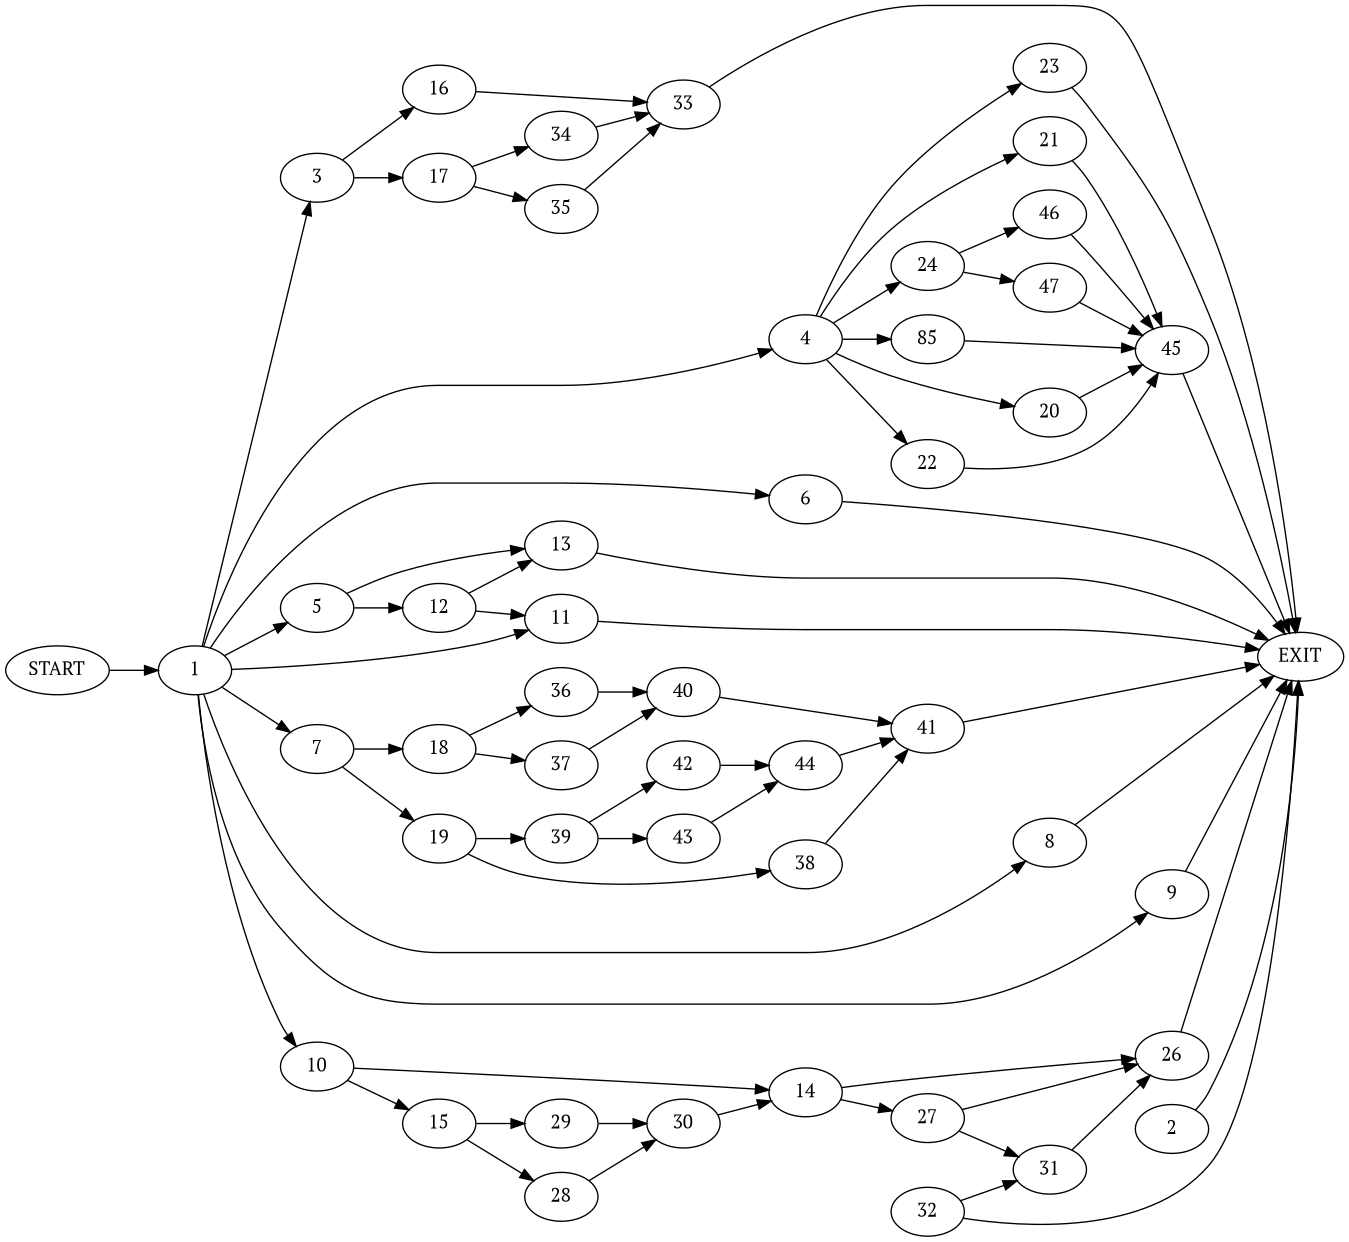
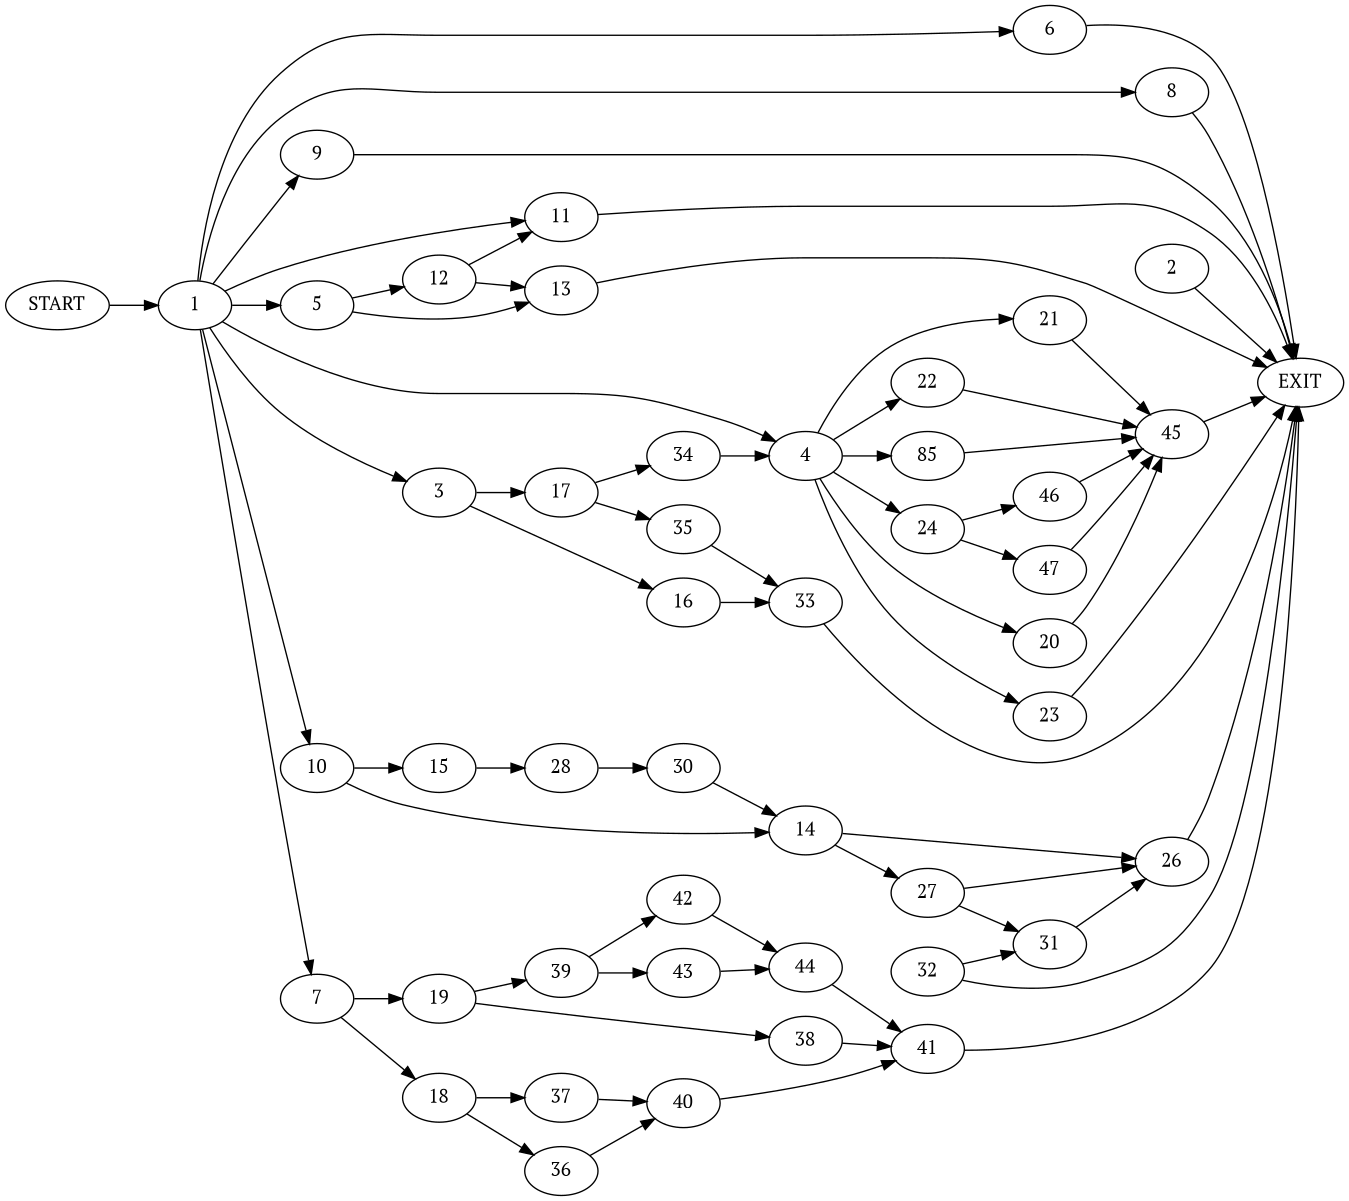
edge "34" -> "33": now "34" -> "4"
node "29": removed
